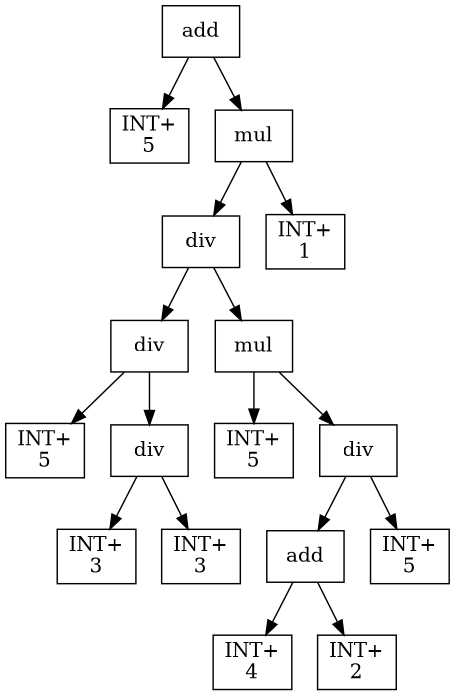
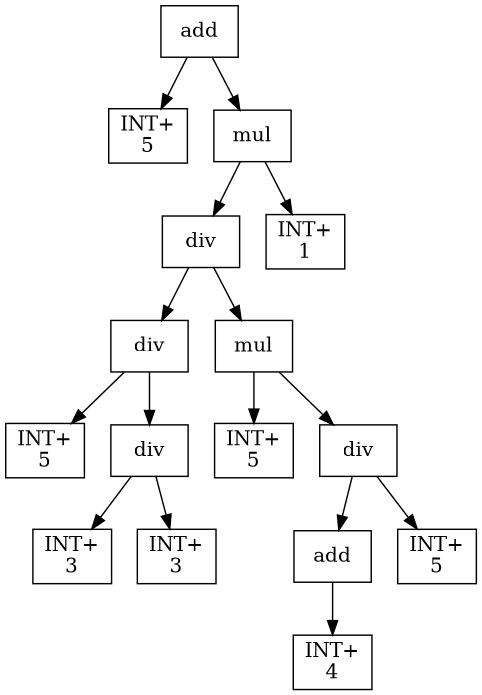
node "INT+ 2": removed
